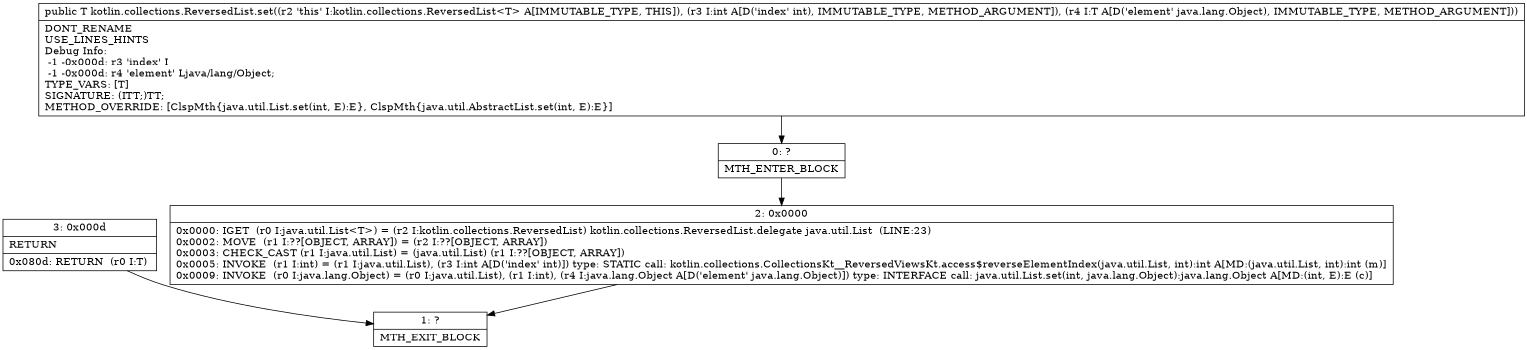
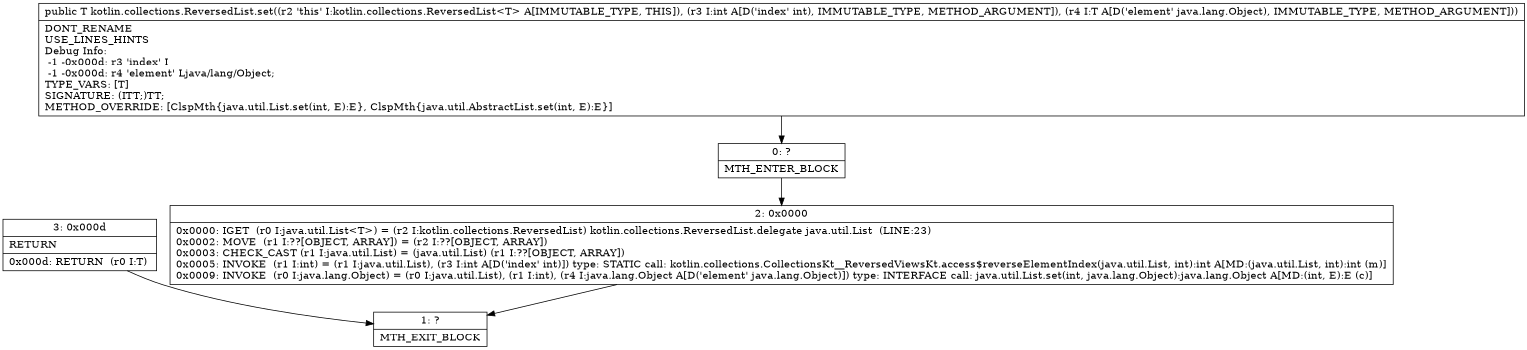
node "3: 0x000d": text "0x080d: RETURN  (r0 I:T)" -> "0x000d: RETURN  (r0 I:T)"
